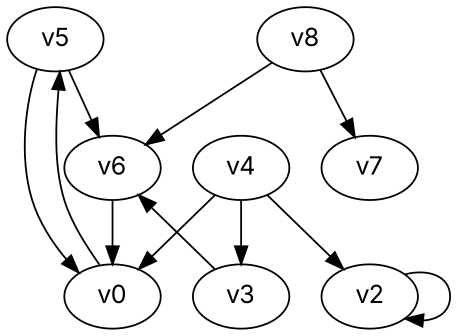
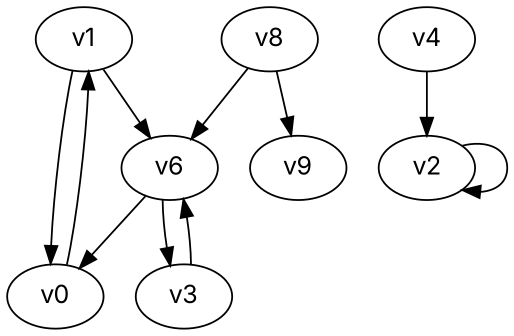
node "v5": label "v5" -> "v1"
node "v7": label "v7" -> "v9"
edge "v4" -> "v3": now "v6" -> "v3"
edge "v4" -> "v0": removed
